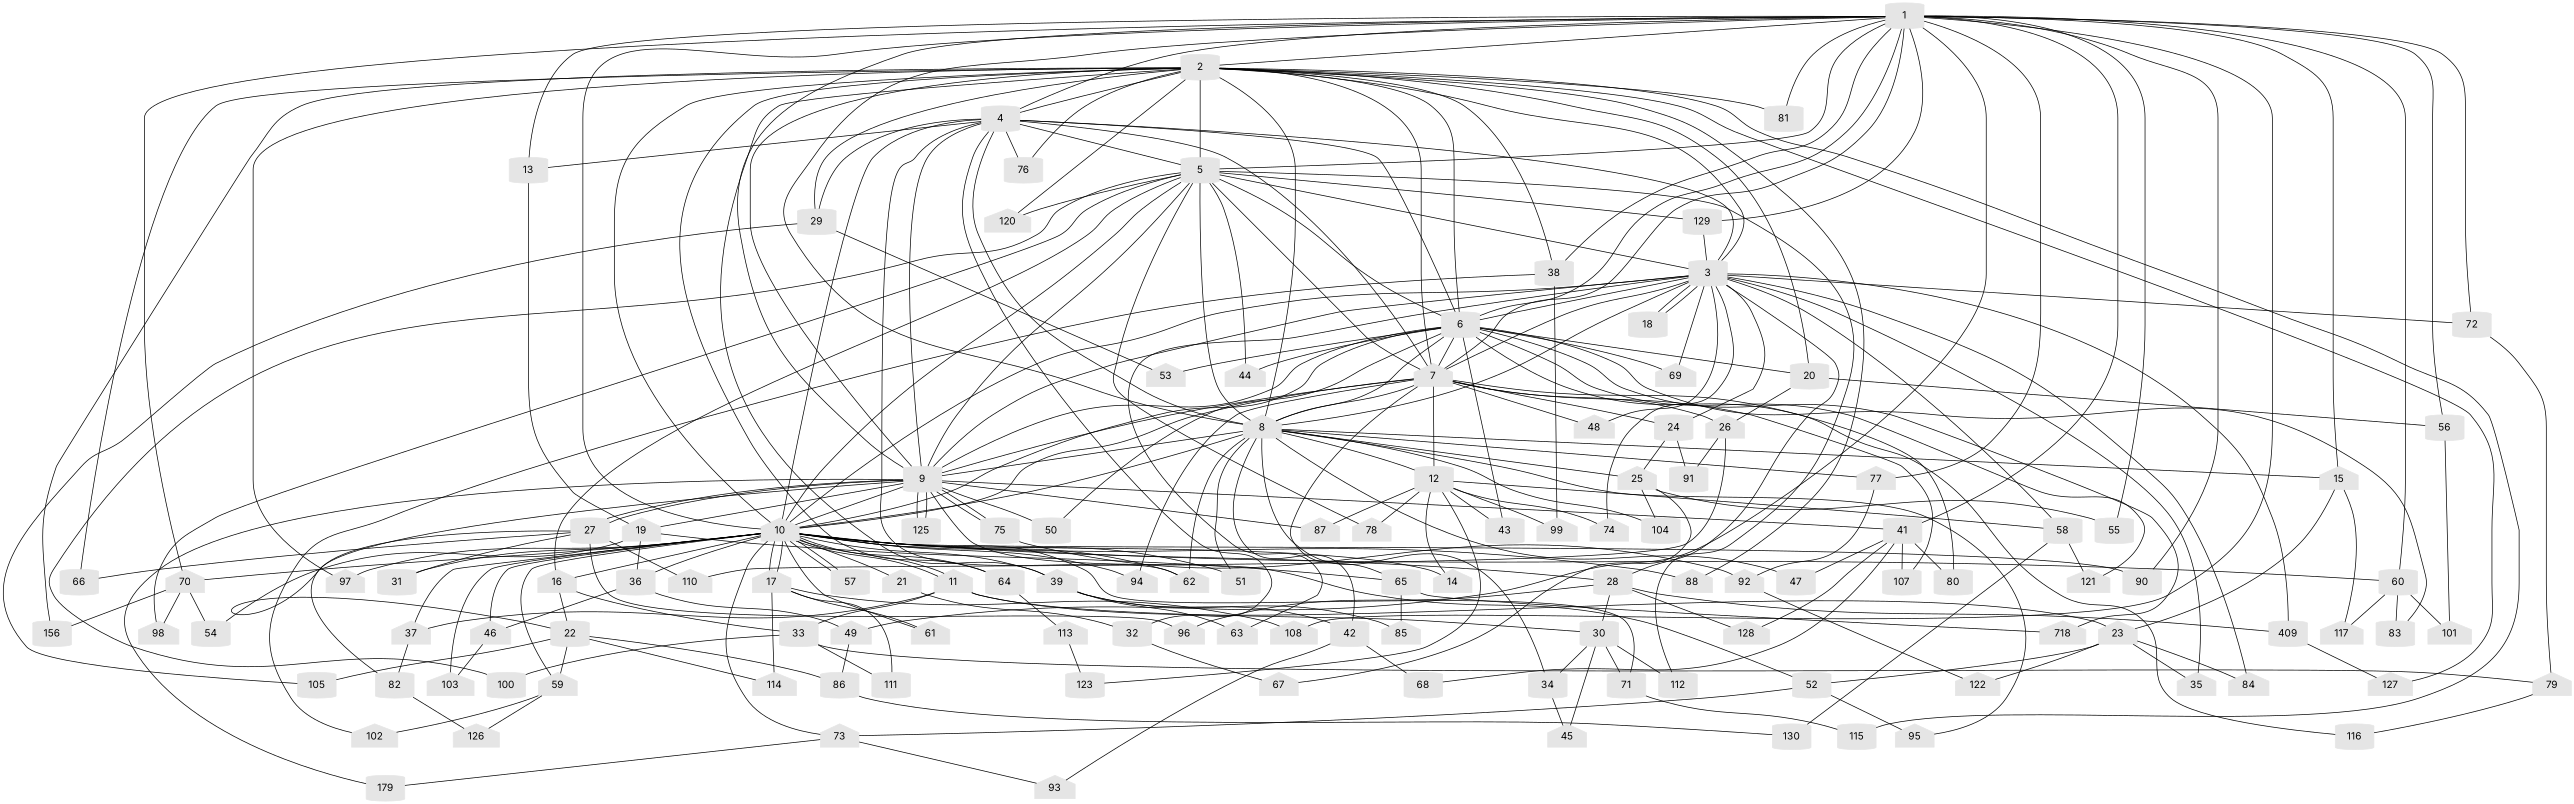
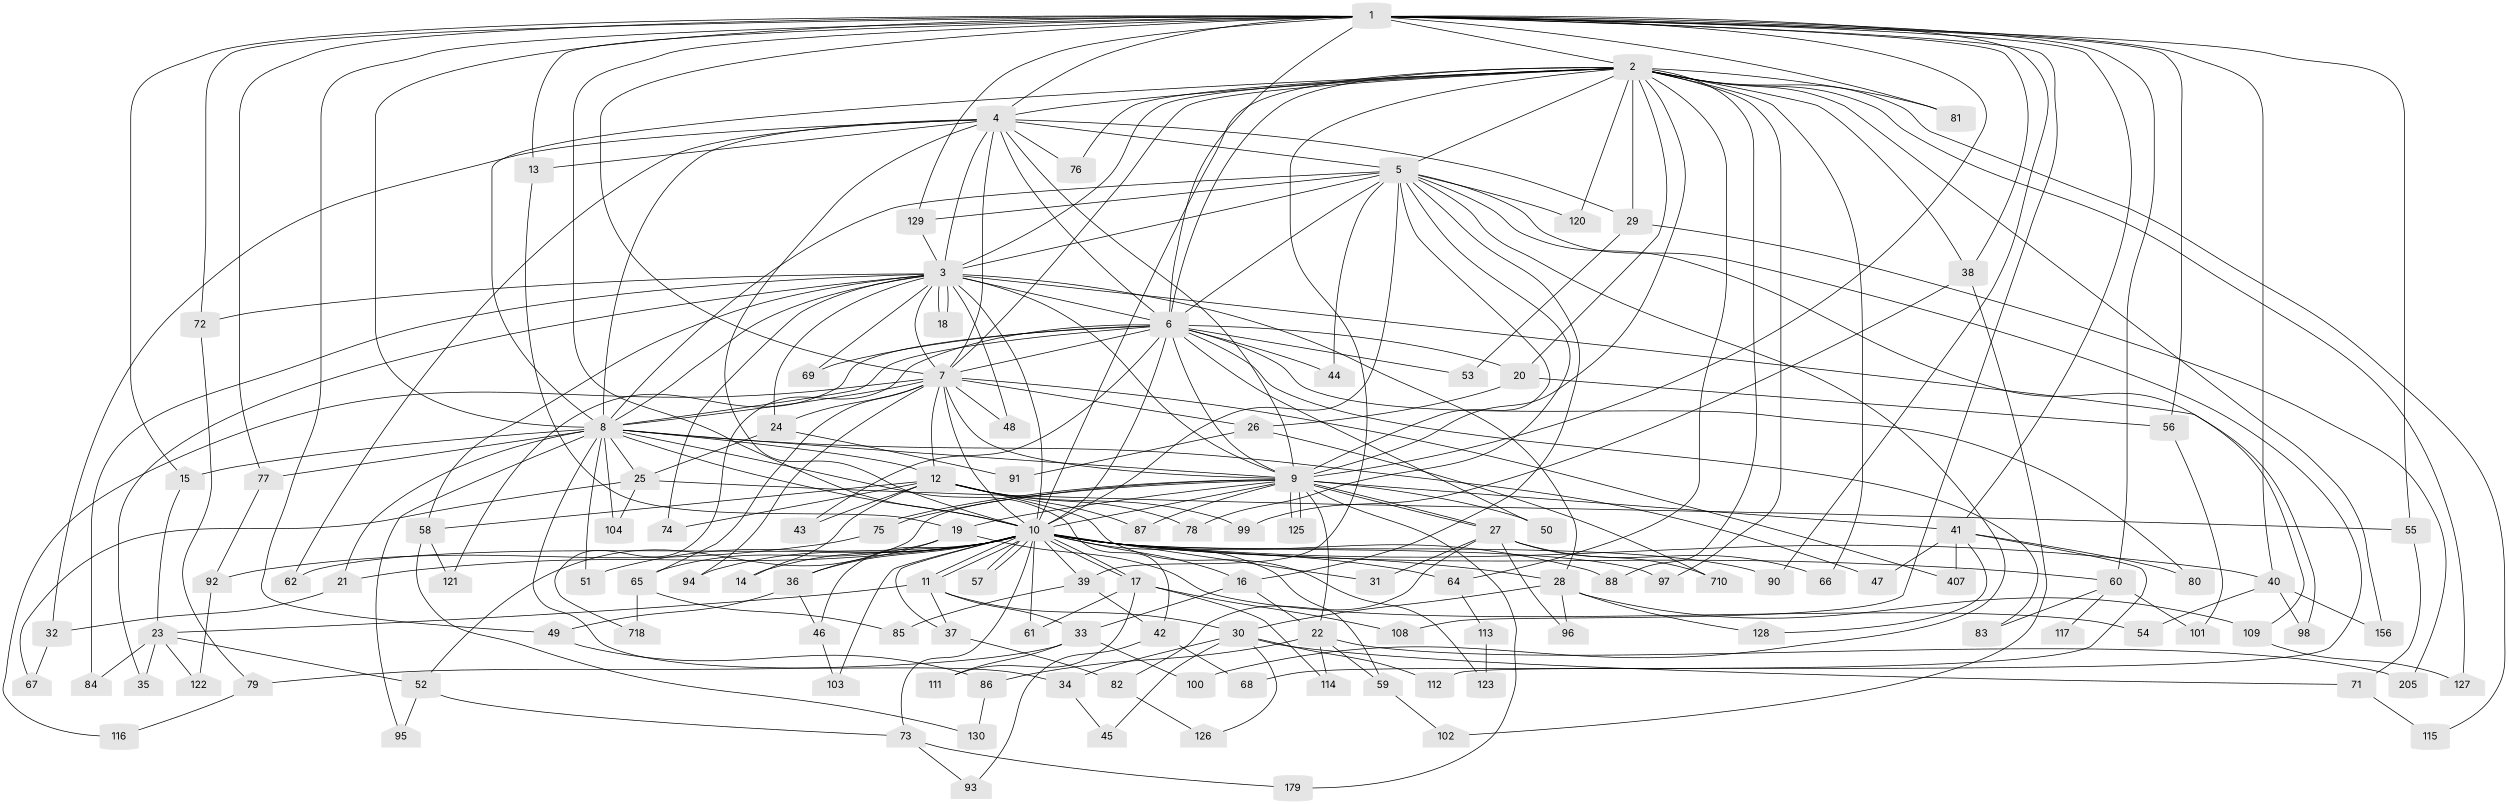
edge "1" -- "5": removed
edge "5" -- "7": removed
edge "8" -- "62": now "8" -- "21"
edge "15" -- "117": removed
node "70": label "70" -> "40"
node "110": label "110" -> "710"
node "107": label "107" -> "407"
edge "10" -- "71": now "55" -- "71"
node "63": removed
node "409": label "409" -> "109"
node "105": label "105" -> "205"
edge "59" -- "126": now "30" -- "126"
